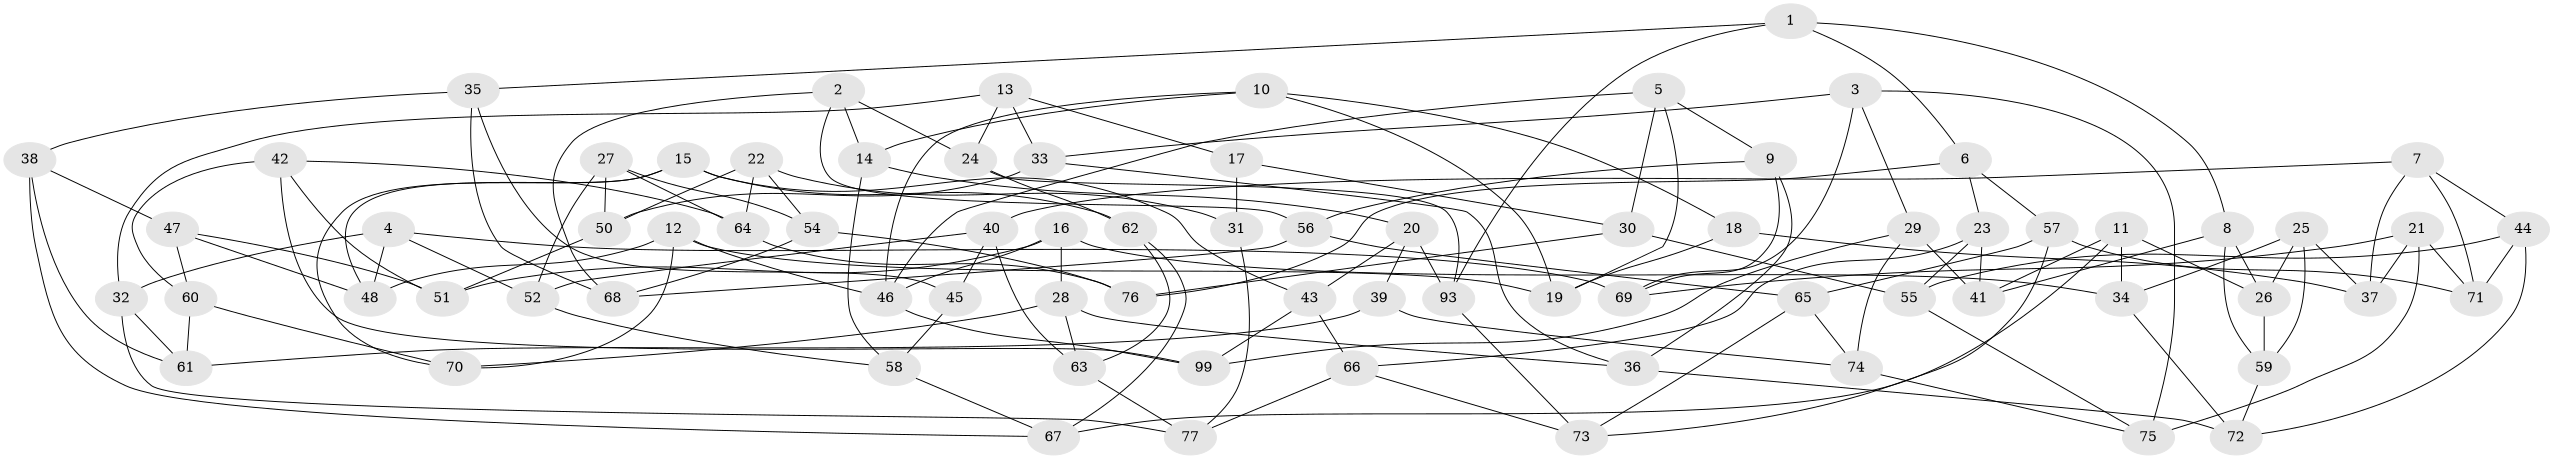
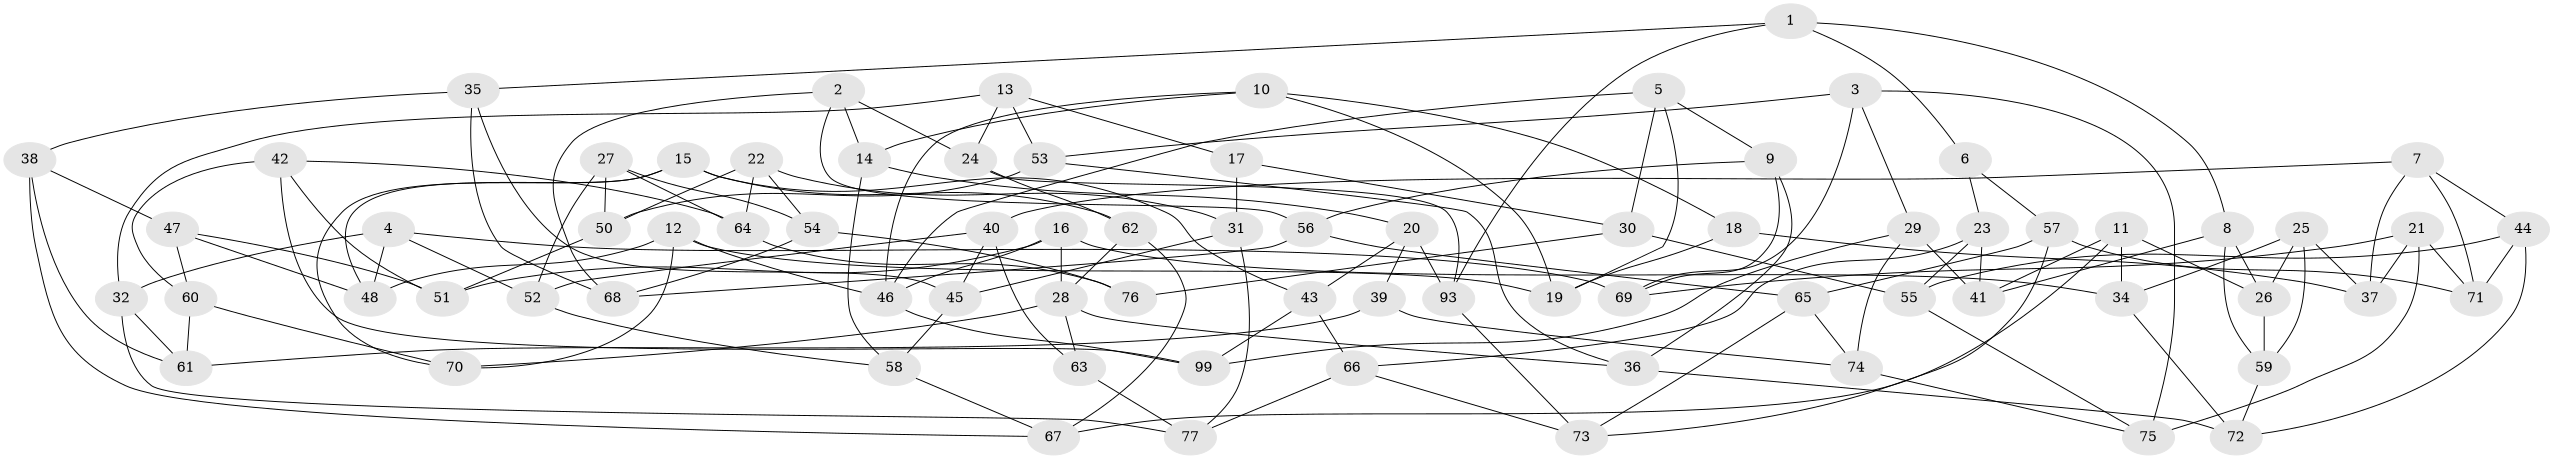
node "33": label "33" -> "53"
edge "6" -- "76": removed
edge "31" -- "45": added
edge "62" -- "63": now "62" -- "28"
